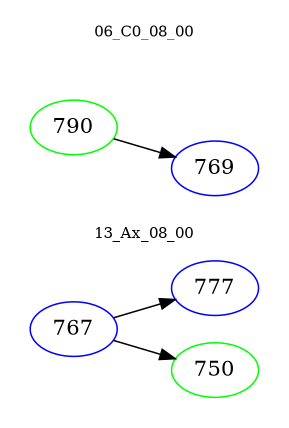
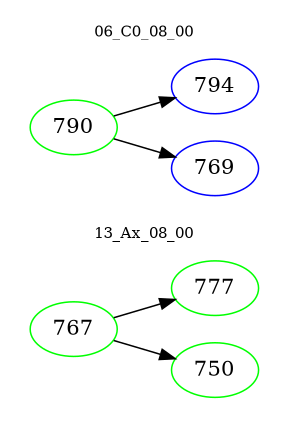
node "794": added
node "777": color blue -> green
node "767": color blue -> green
